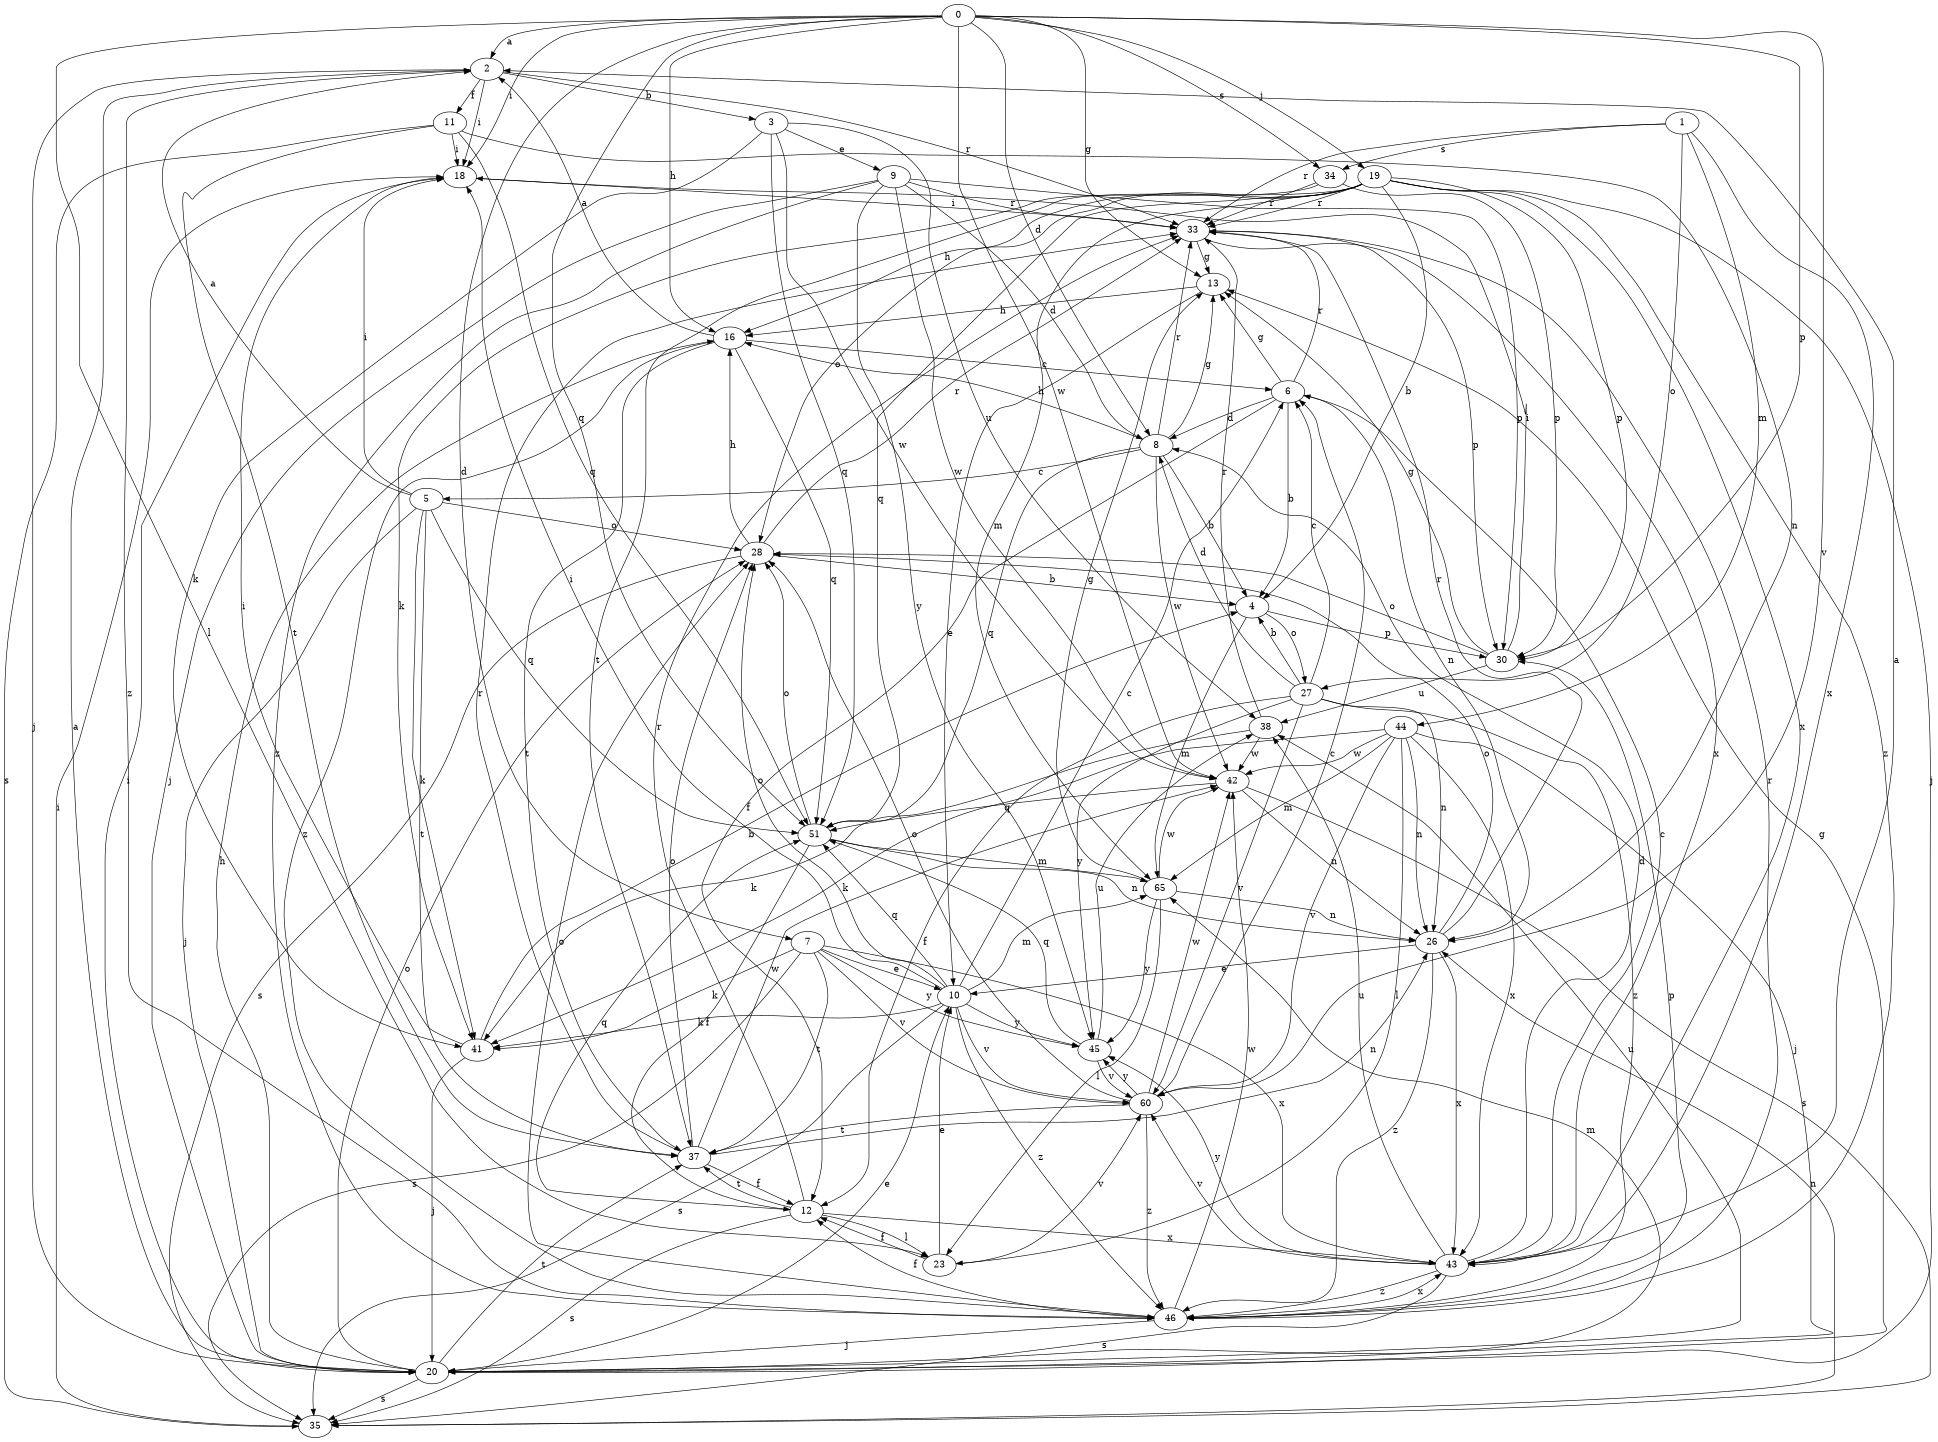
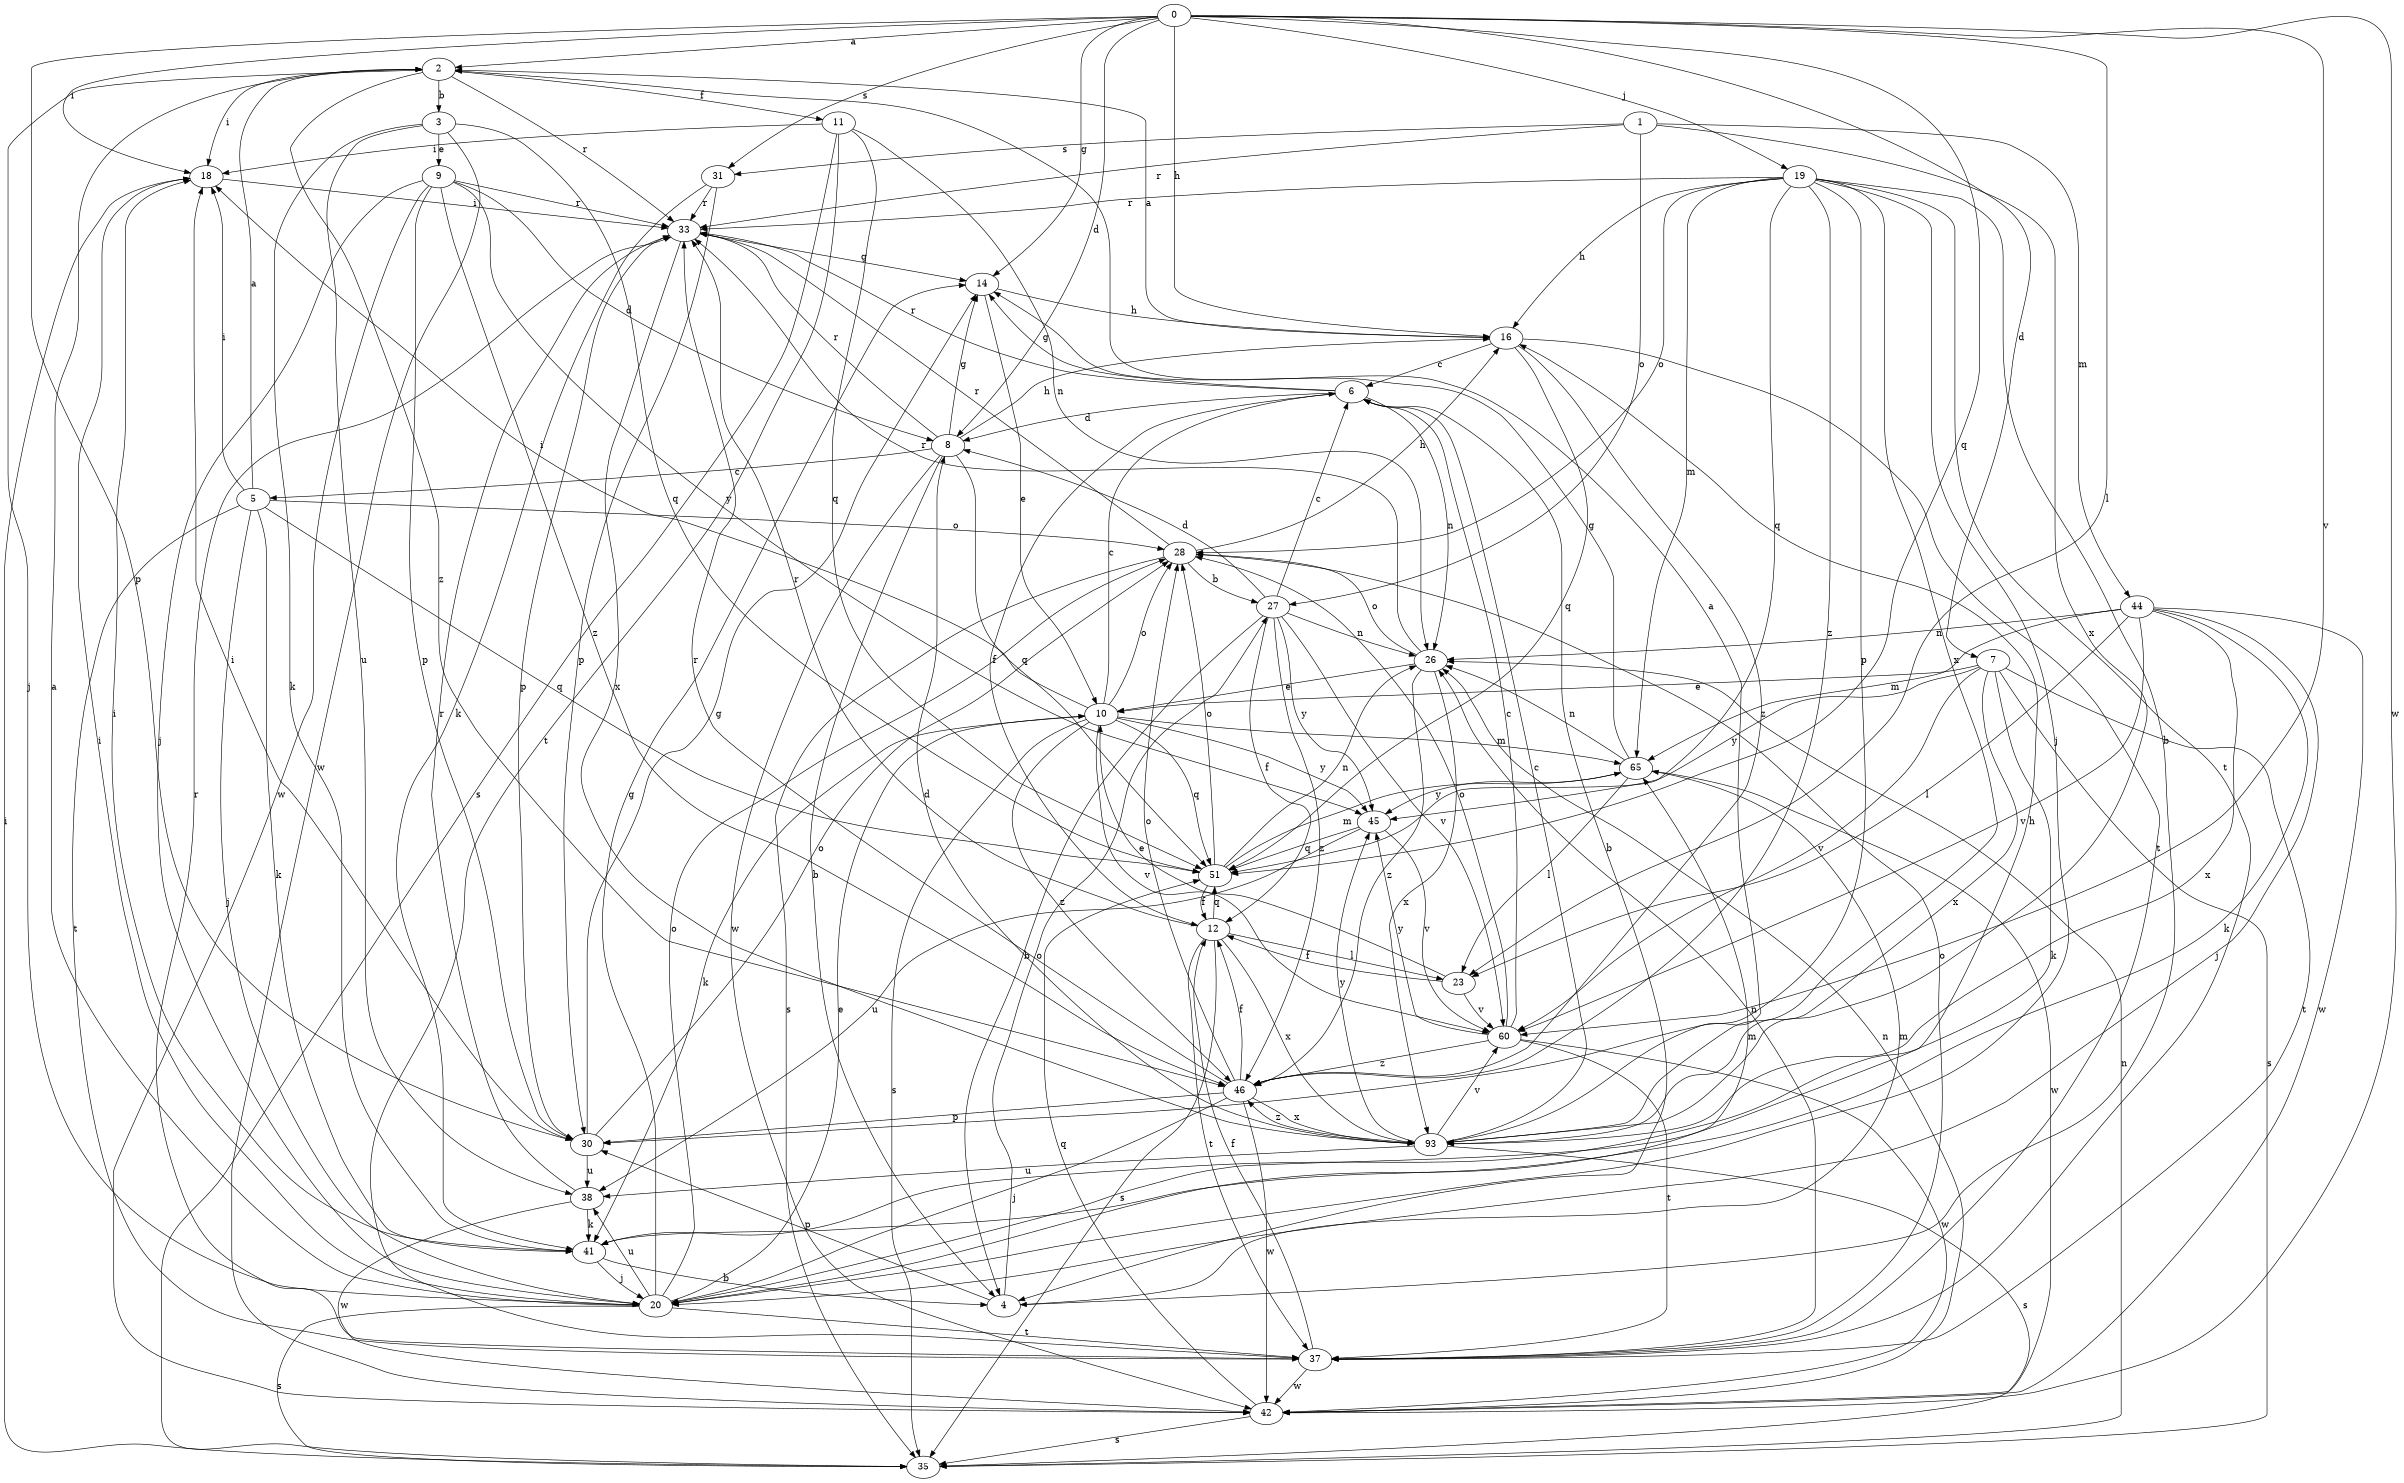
node "34": label "34" -> "31"
node "13": label "13" -> "14"
edge "28" -> "4": now "28" -> "27"
node "43": label "43" -> "93"
